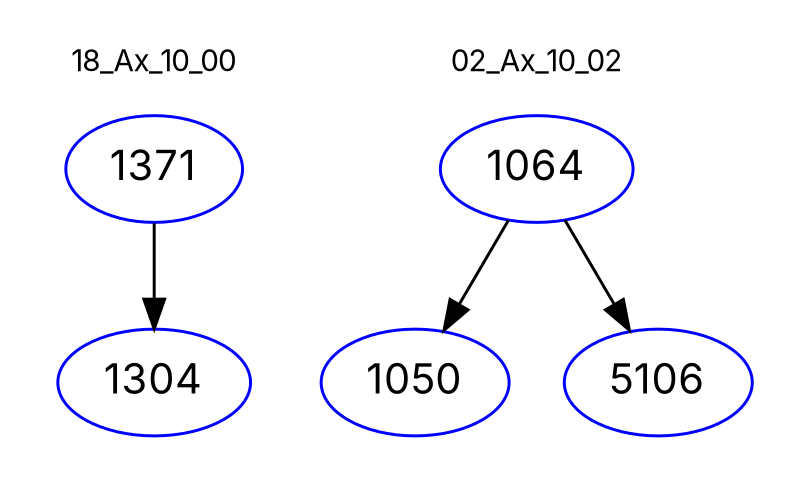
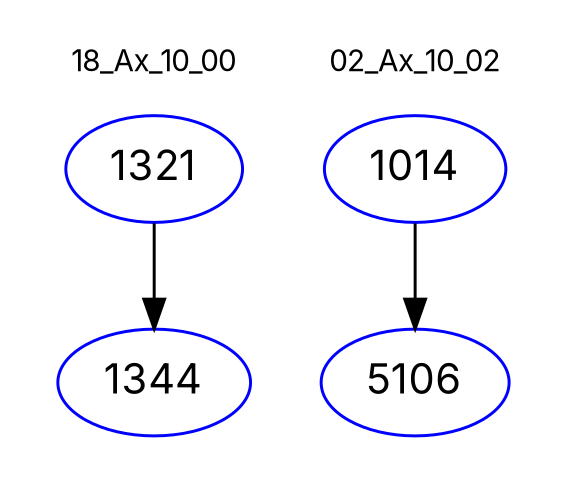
node "1371": label "1371" -> "1321"
node "1064": label "1064" -> "1014"
node "1304": label "1304" -> "1344"
node "1050": removed
